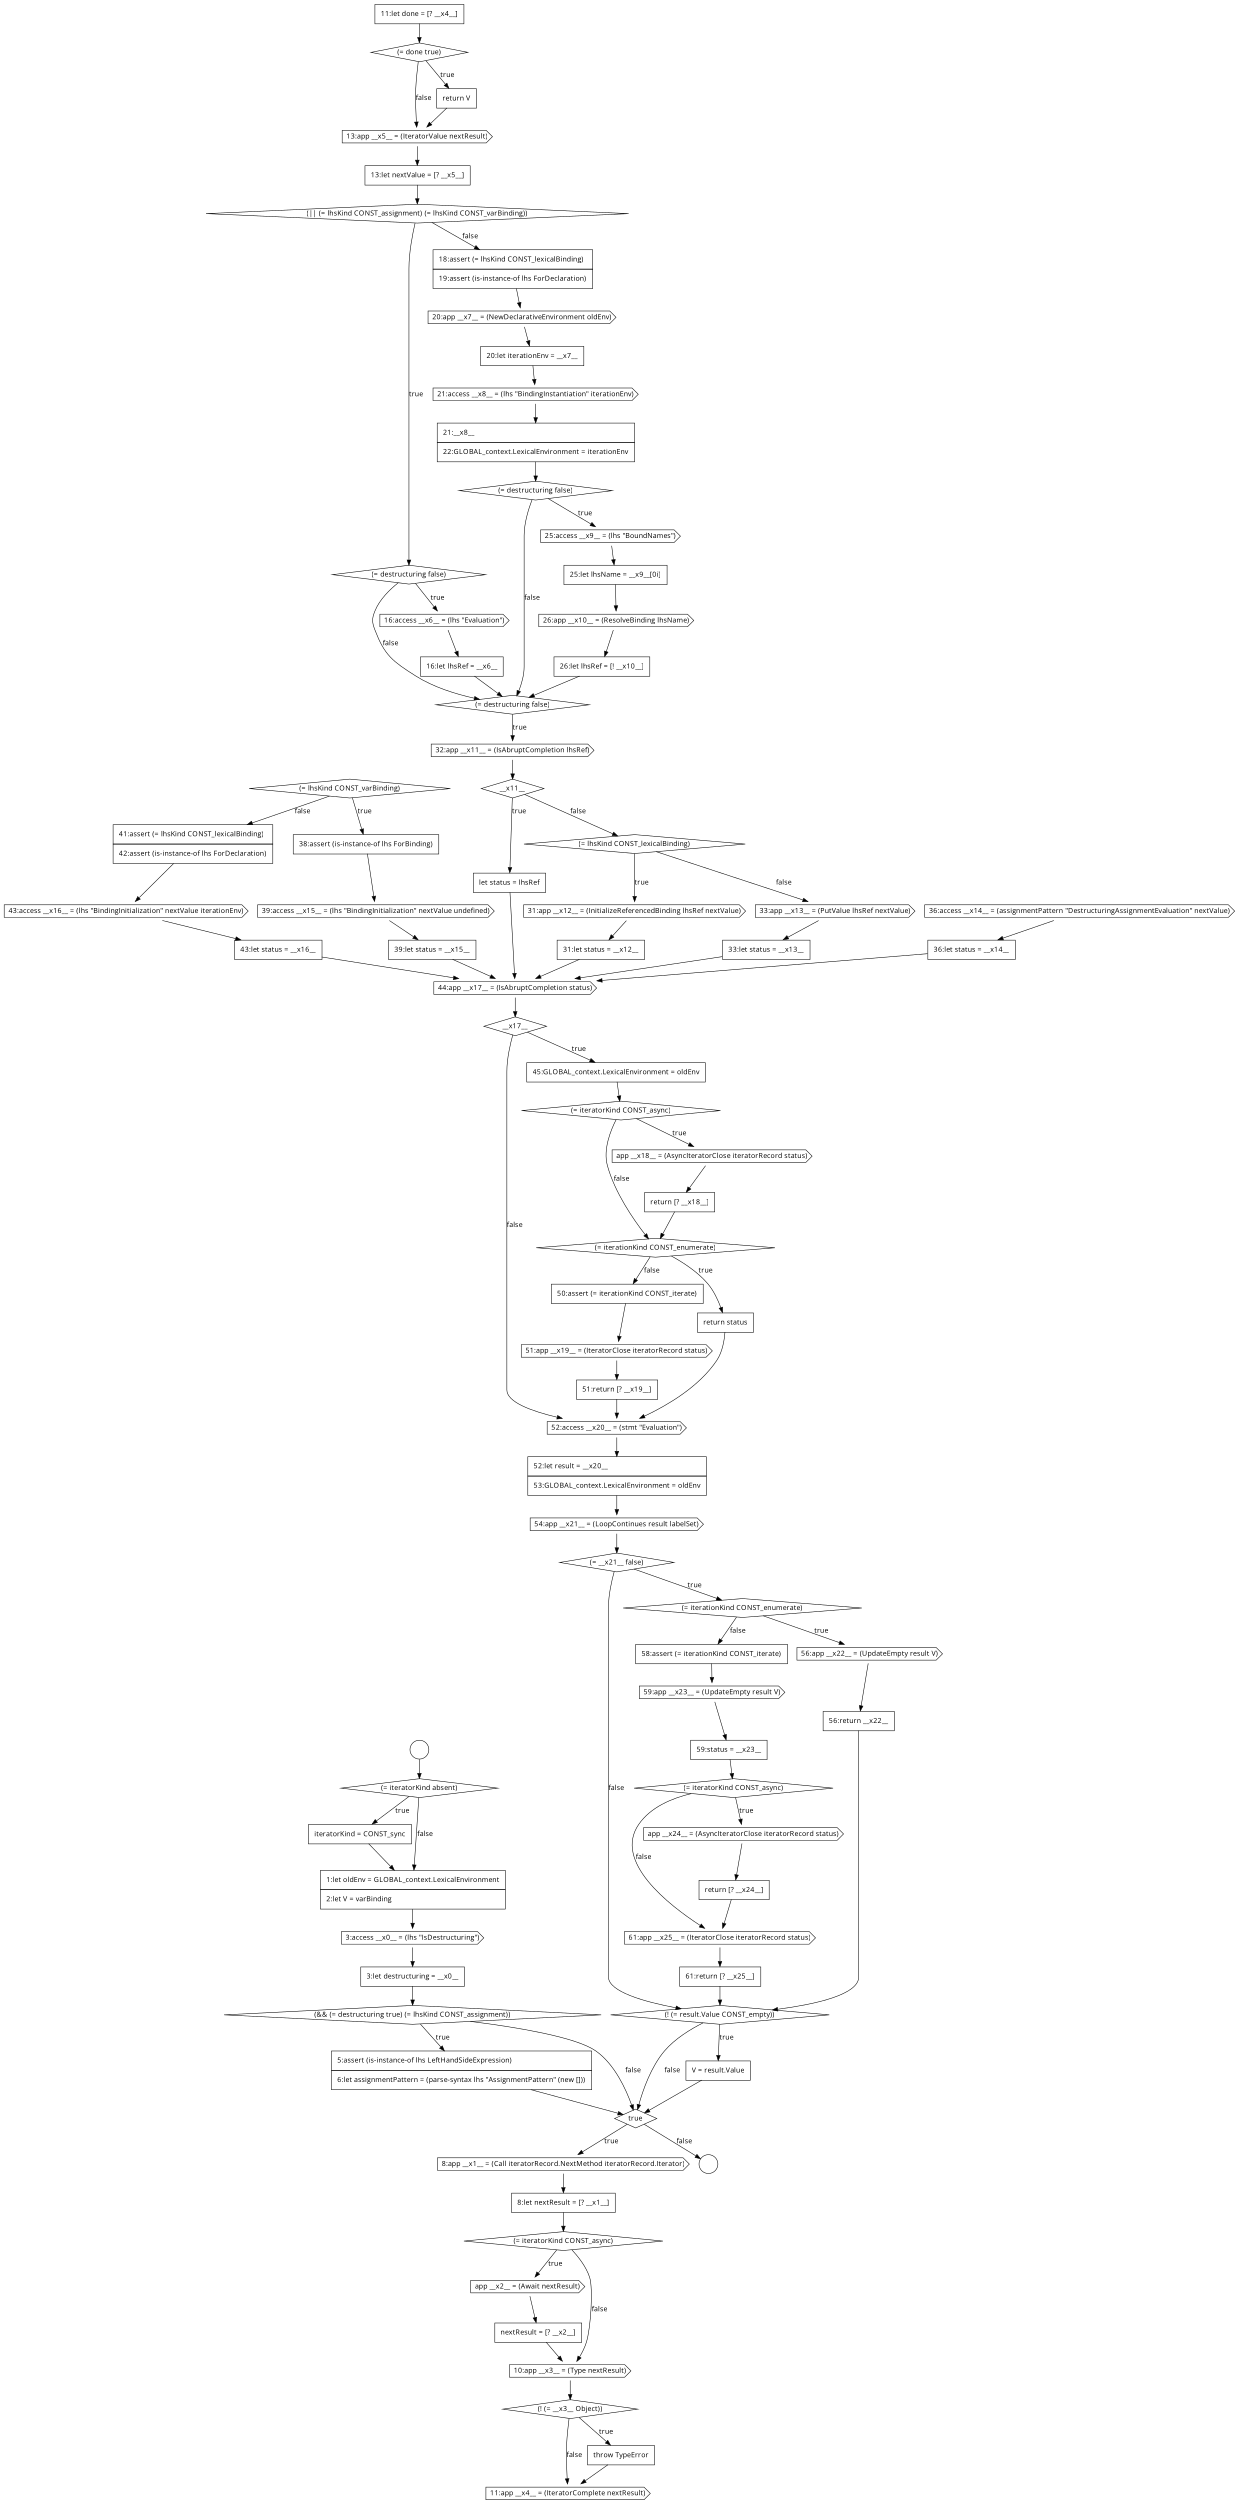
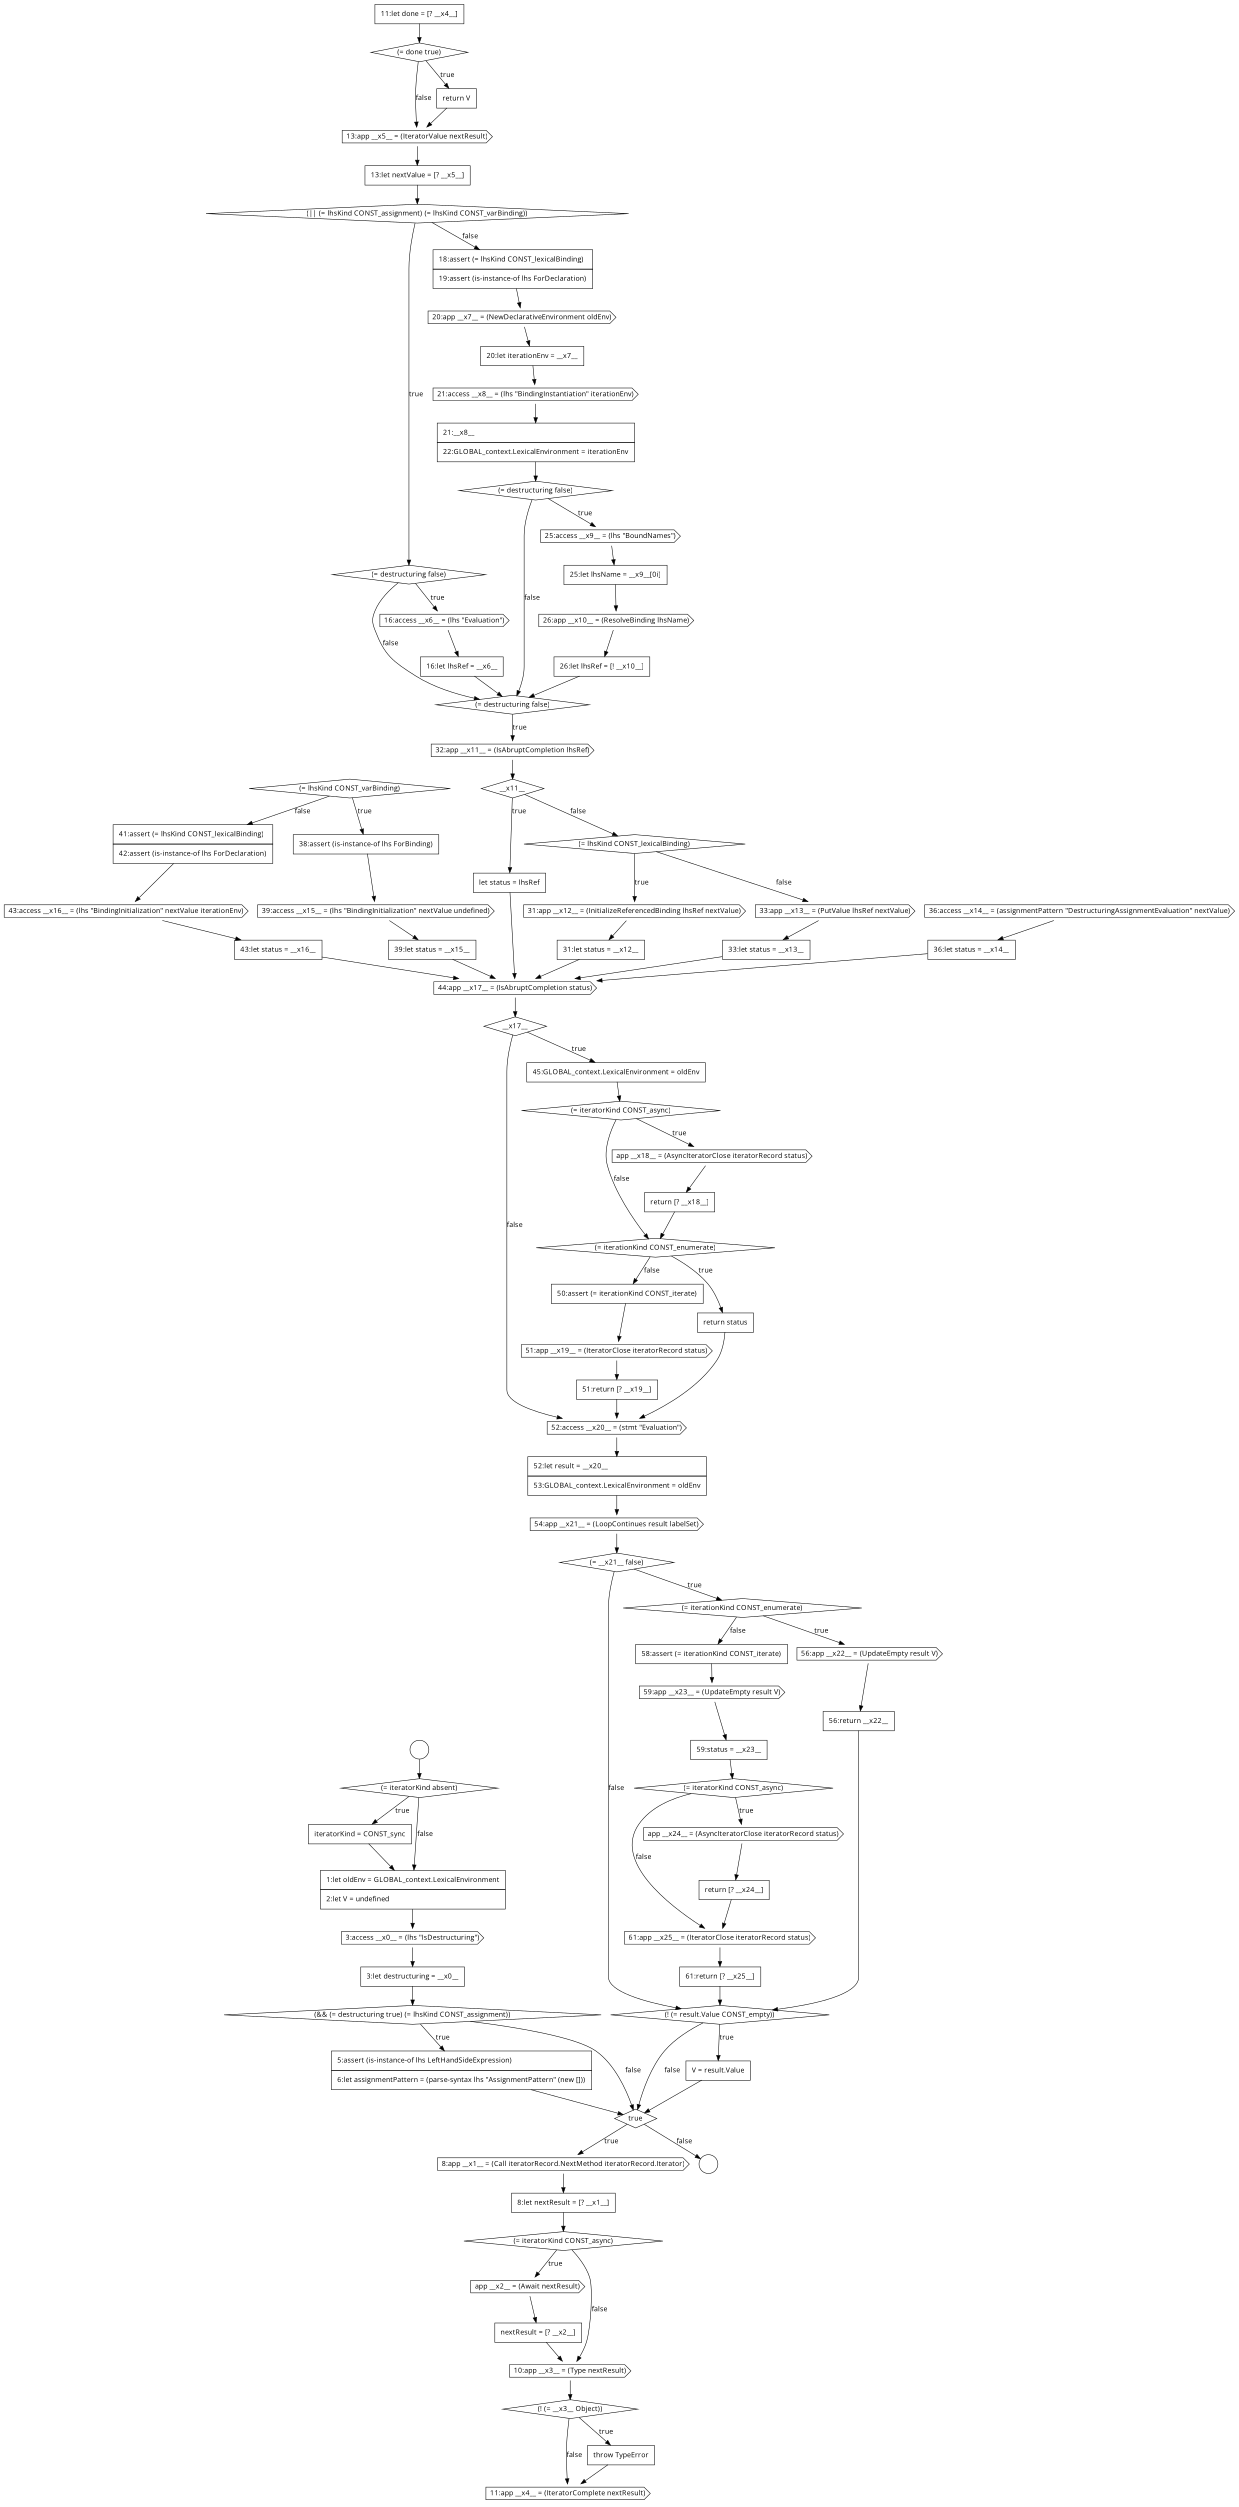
node "1:let oldEnv = GLOBAL_context.LexicalEnvironment": text "2:let V = varBinding" -> "2:let V = undefined"
